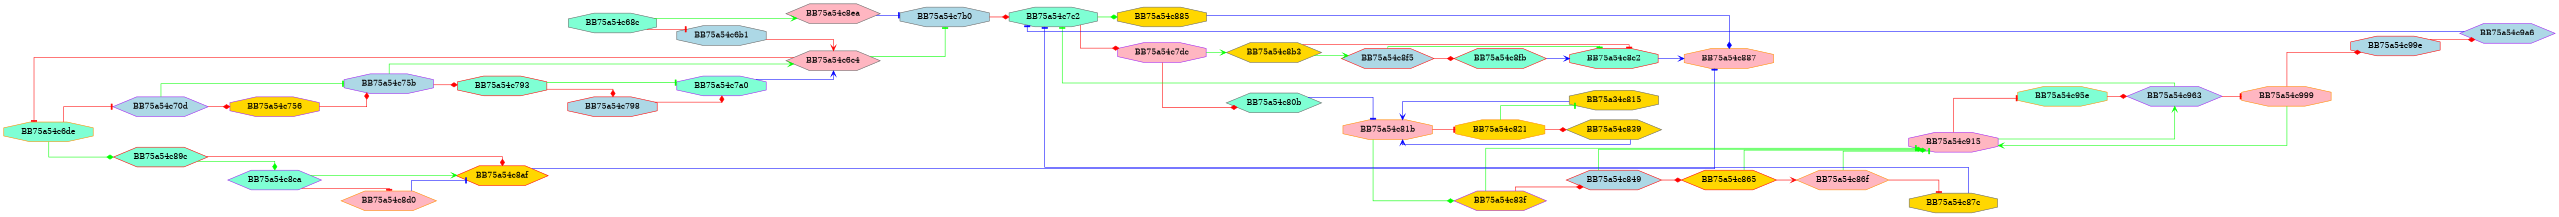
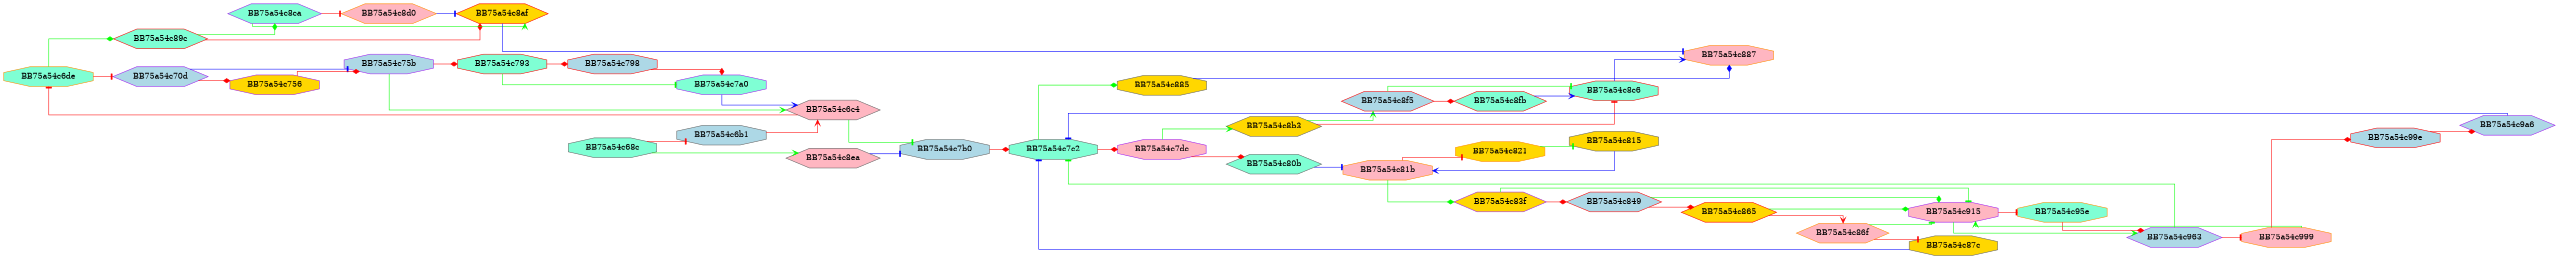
node "BB75a54c8c2": label "BB75a54c8c2" -> "BB75a54c8c6"
edge "BB75a54c70d" -> "BB75a54c75b": color green -> blue
node "BB75a34c815": label "BB75a34c815" -> "BB75a54c815"
node "BB75a54c839": removed
